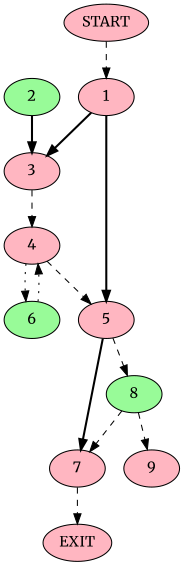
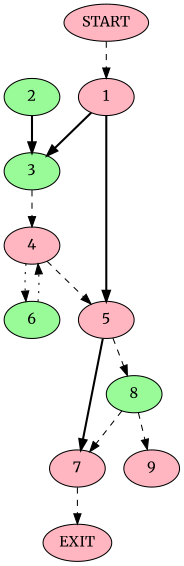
node "3": fillcolor lightpink -> palegreen
